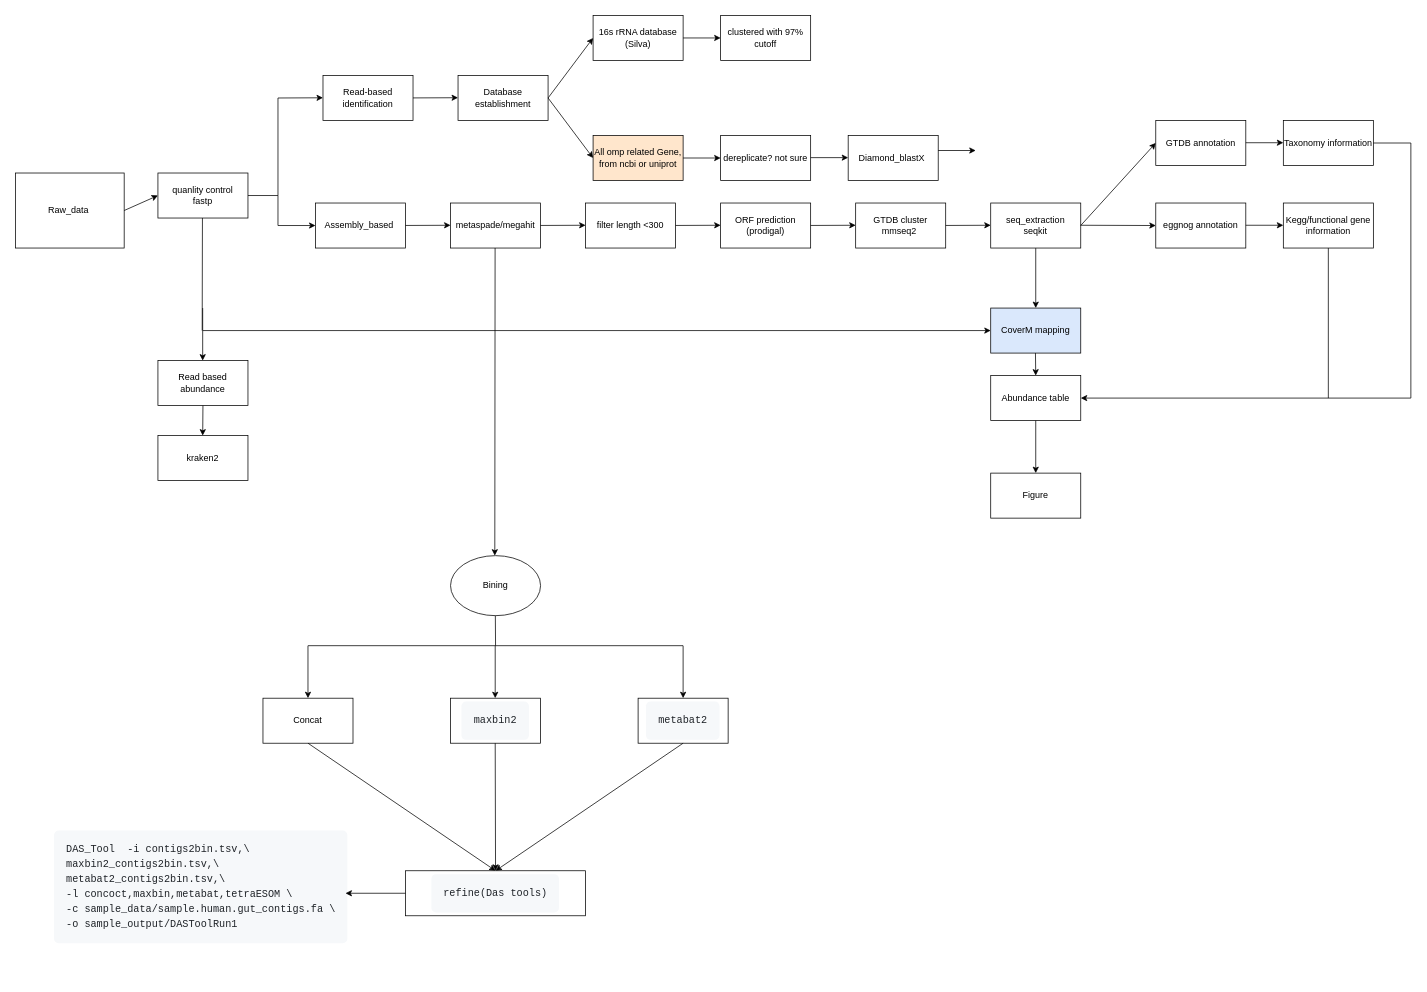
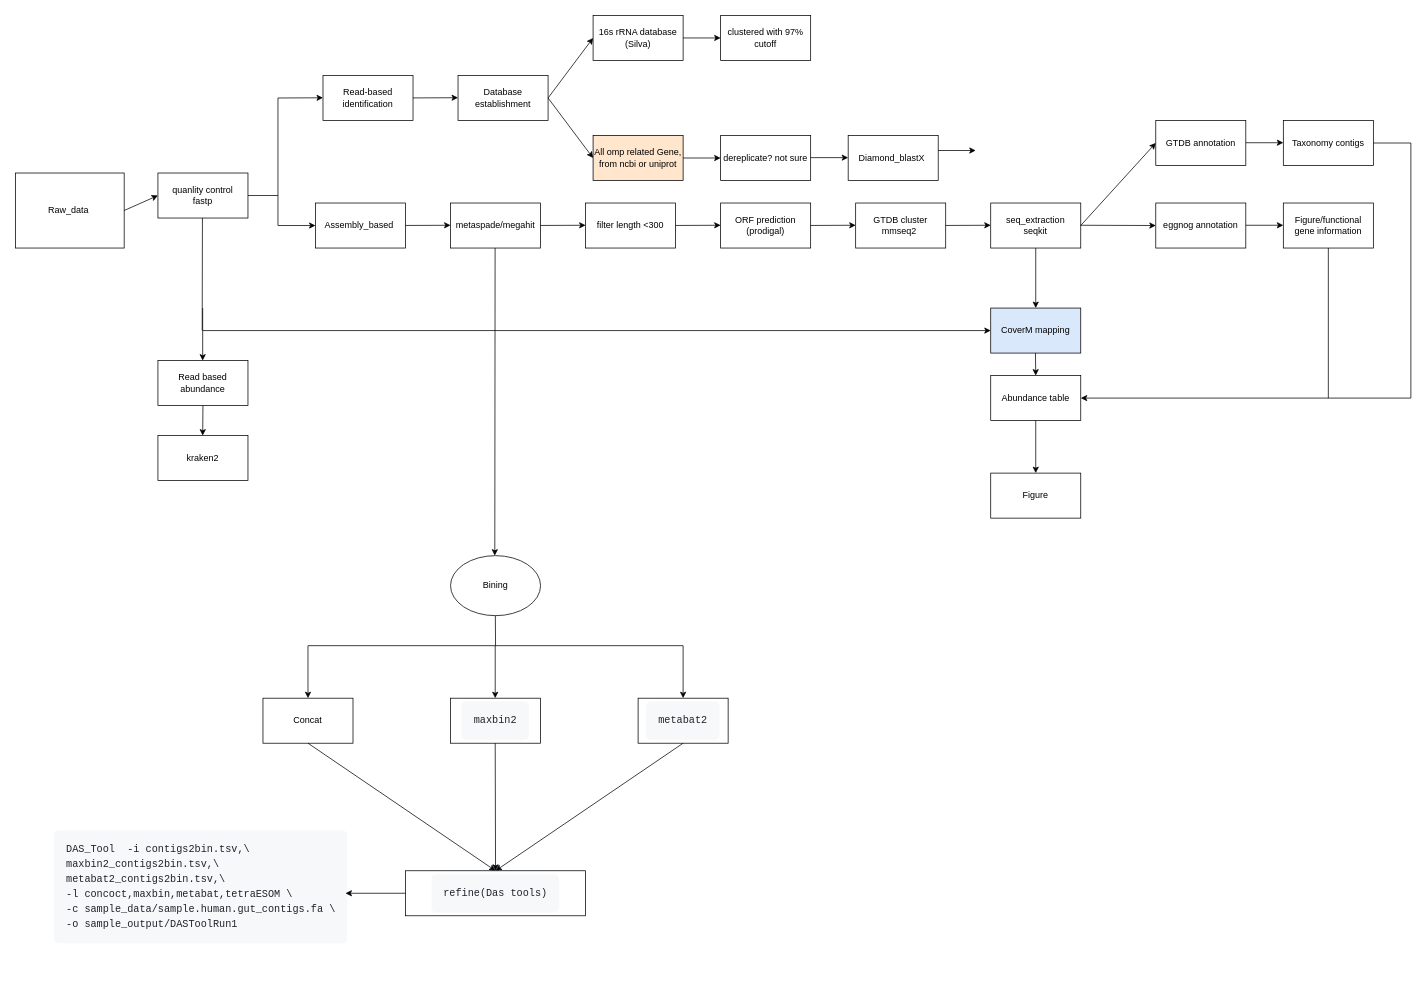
node "Taxonomy information": label "Taxonomy information" -> "Taxonomy contigs"
node "Kegg/functional gene information": label "Kegg/functional gene information" -> "Figure/functional gene information"
